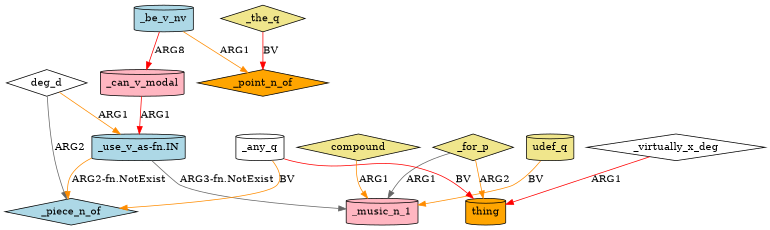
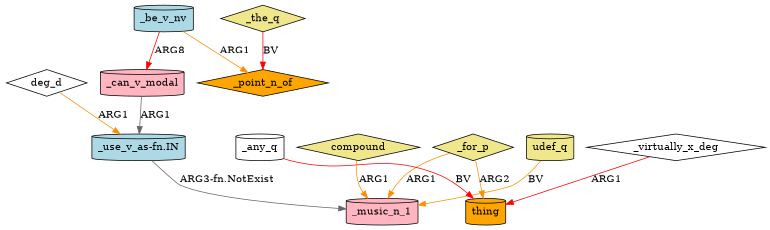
edge "_can_v_modal" -> "_use_v_as-fn.IN": color red -> gray40
edge "_for_p" -> "_music_n_1": color gray40 -> darkorange
node "_piece_n_of": removed
